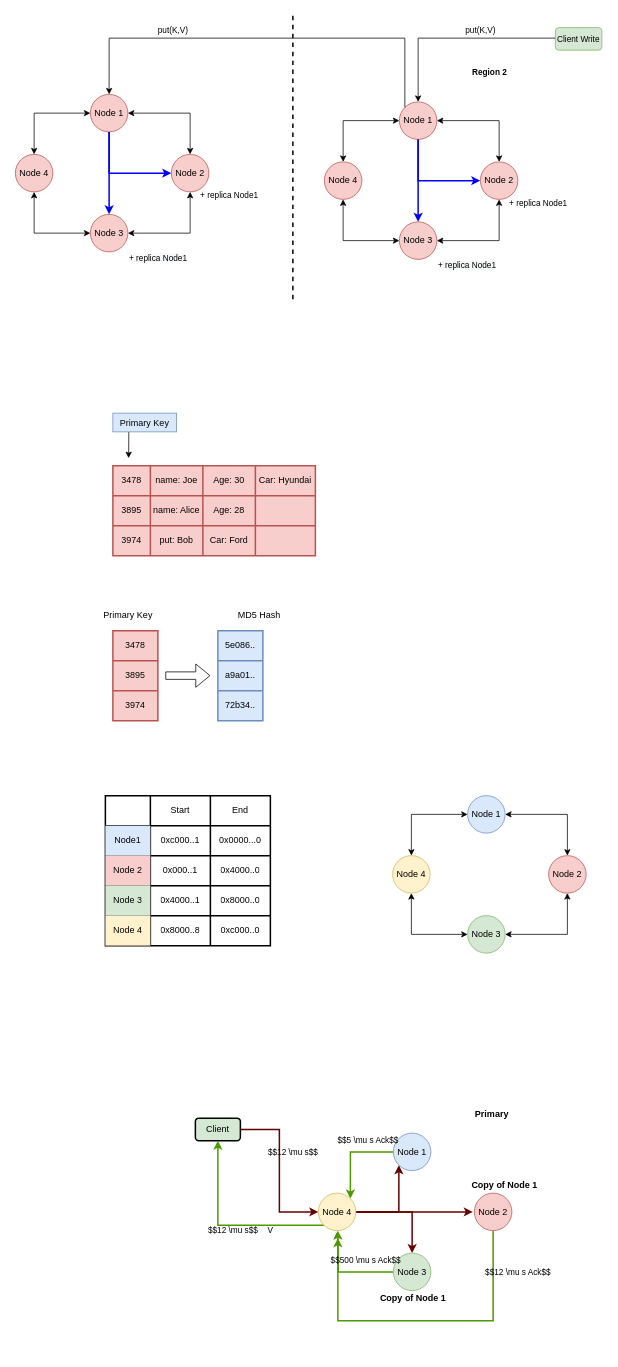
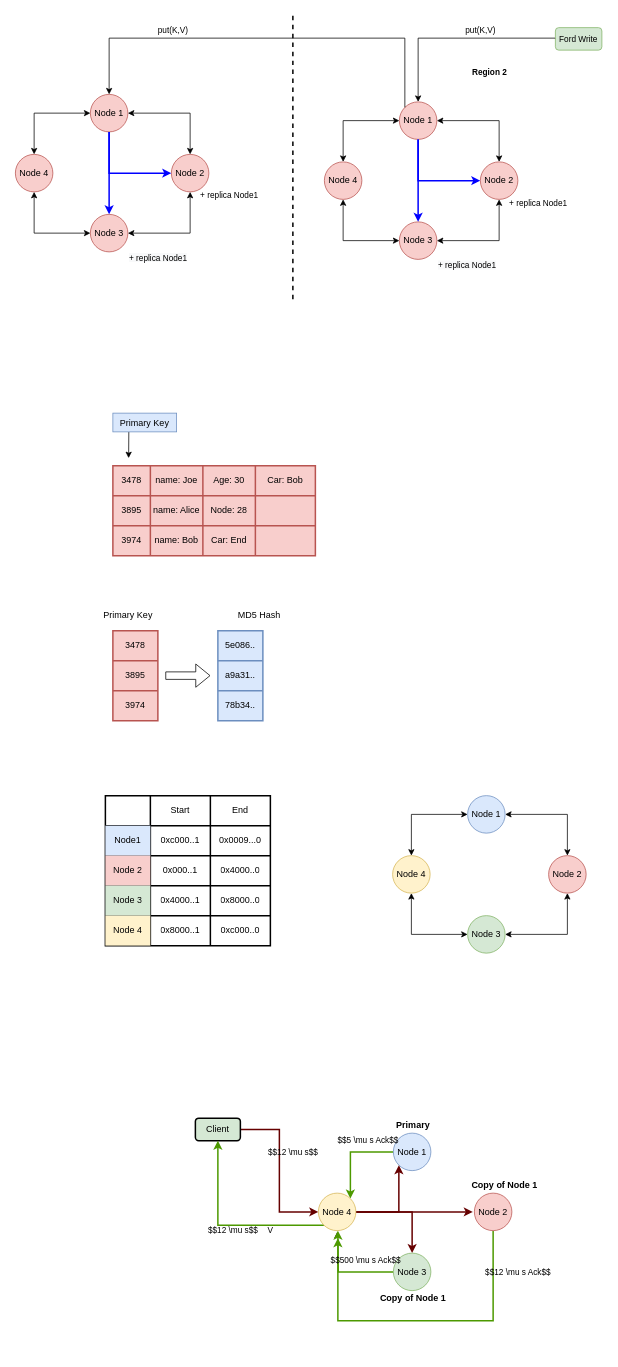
node "Client Write": label "Client Write" -> "Ford Write"
node "Car: Hyundai": label "Car: Hyundai" -> "Car: Bob"
node "Age: 28": label "Age: 28" -> "Node: 28"
node "put: Bob": label "put: Bob" -> "name: Bob"
node "Car: Ford": label "Car: Ford" -> "Car: End"
node "a9a01..": label "a9a01.." -> "a9a31.."
node "72b34..": label "72b34.." -> "78b34.."
node "0x0000...0": label "0x0000...0" -> "0x0009...0"
node "0x8000..8": label "0x8000..8" -> "0x8000..1"
node "Primary": moved (492, 1114) -> (413, 1125)
